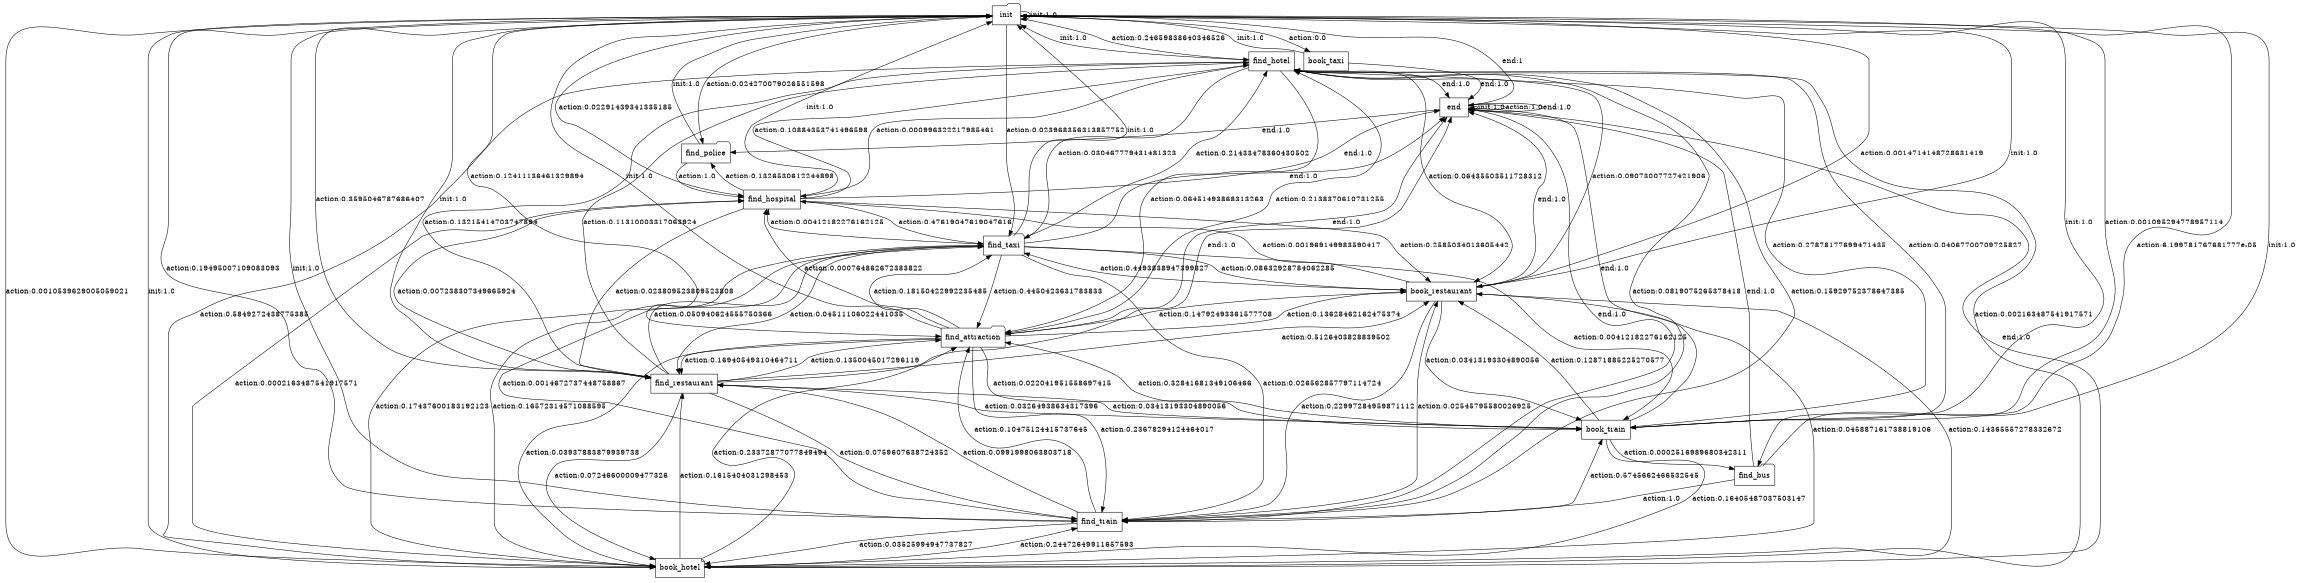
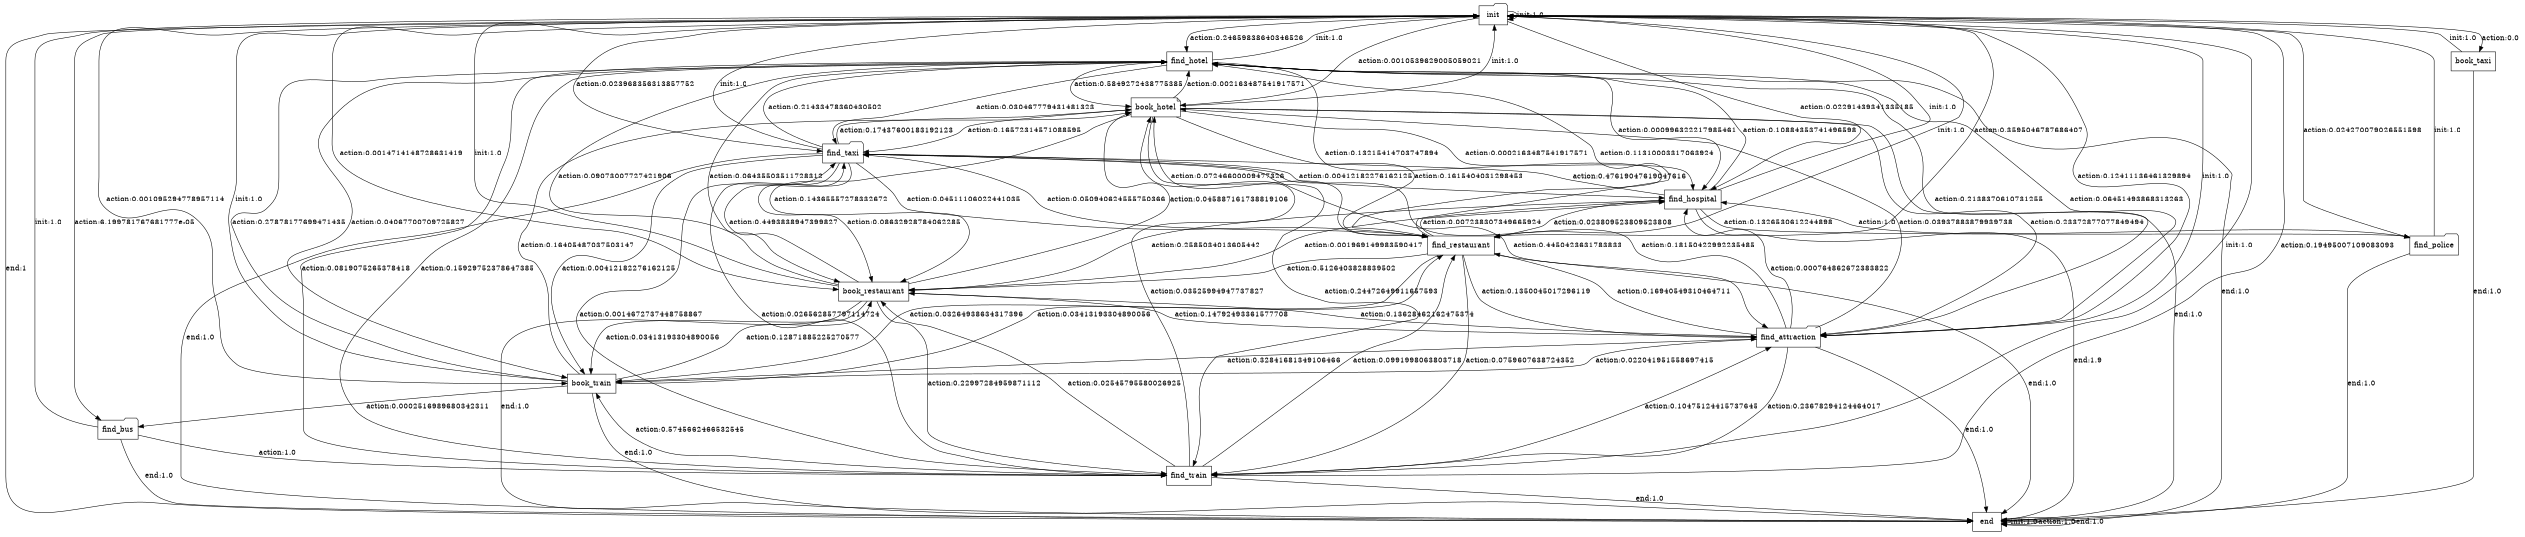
edge "end" -> "find_police": reversed
edge "find_hospital" -> "end": label "end:1.0" -> "end:1.9"
